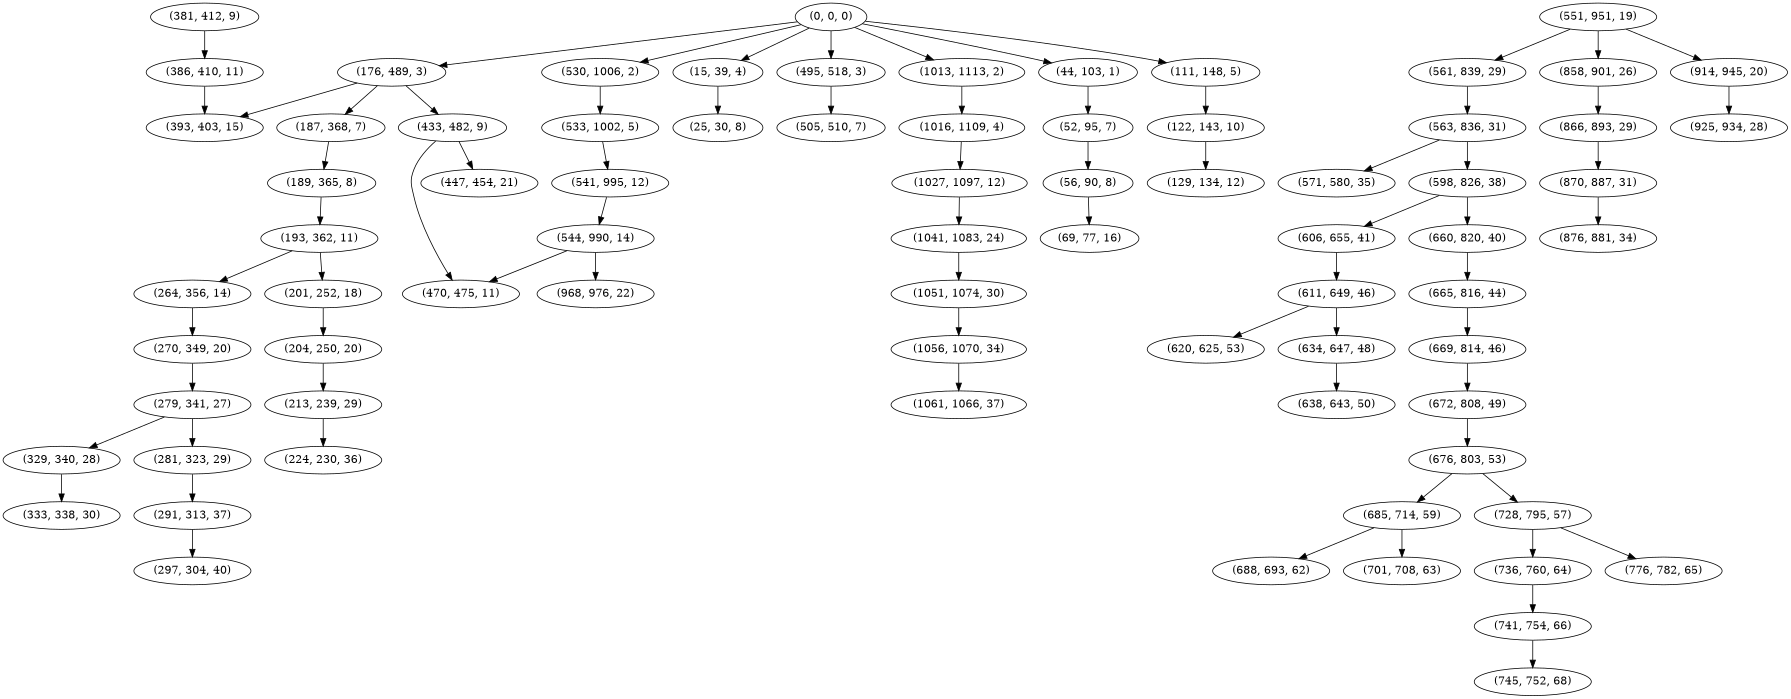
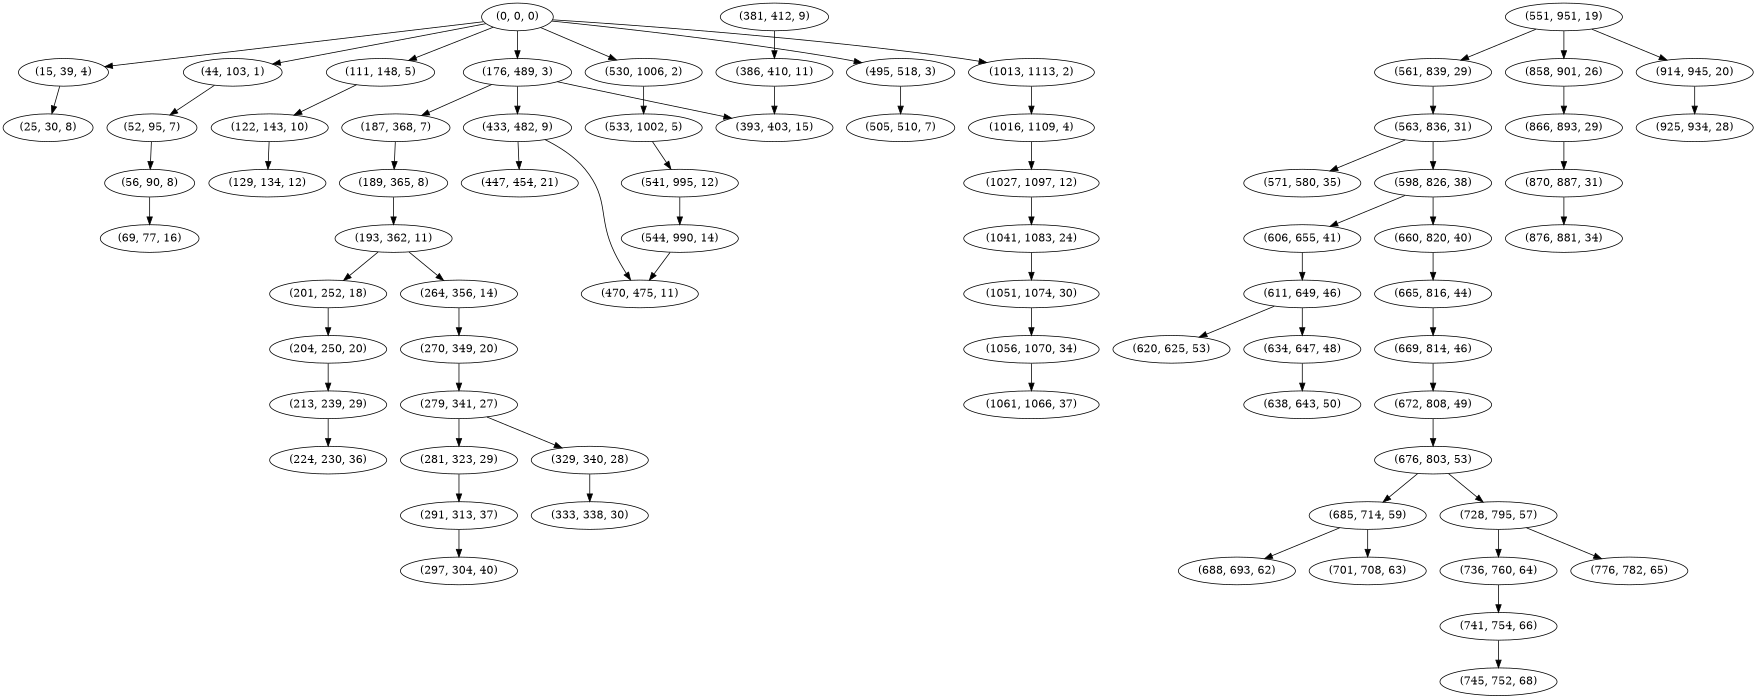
node "(968, 976, 22)": removed
